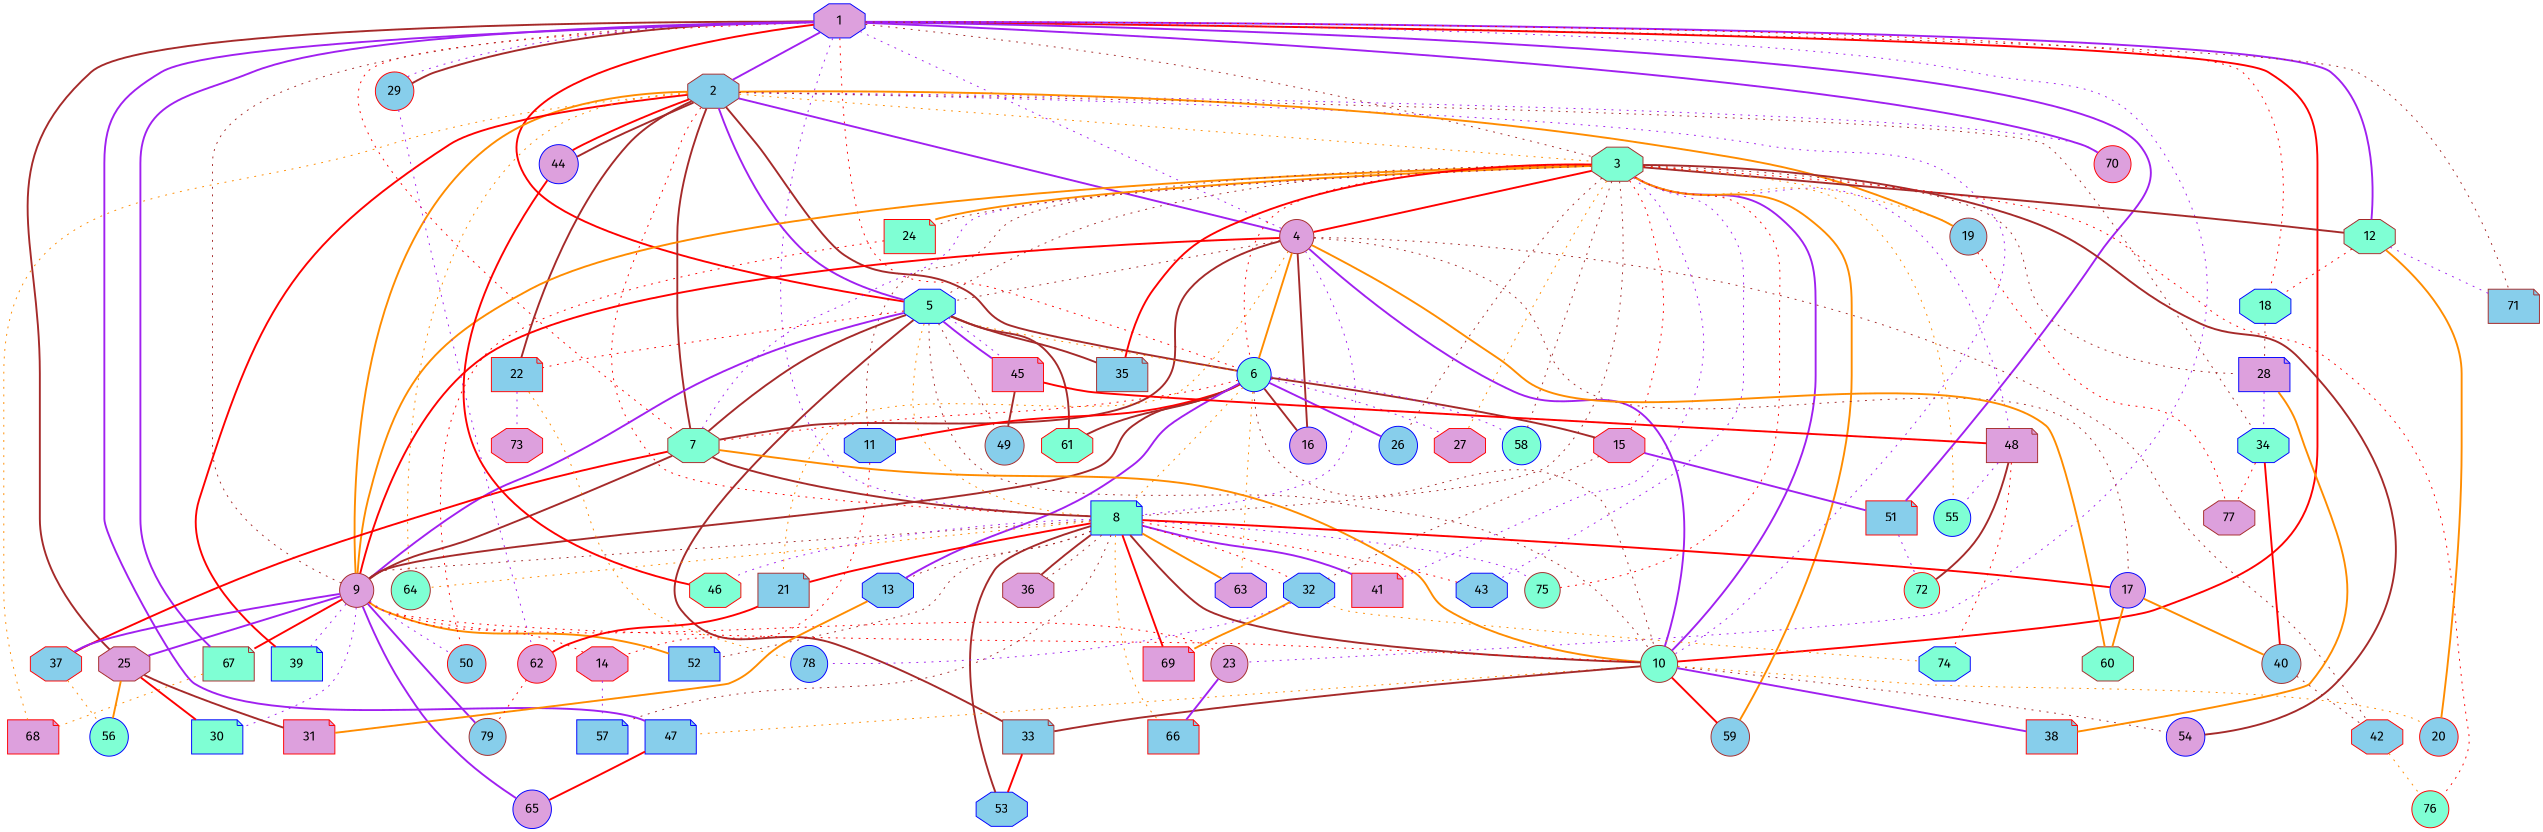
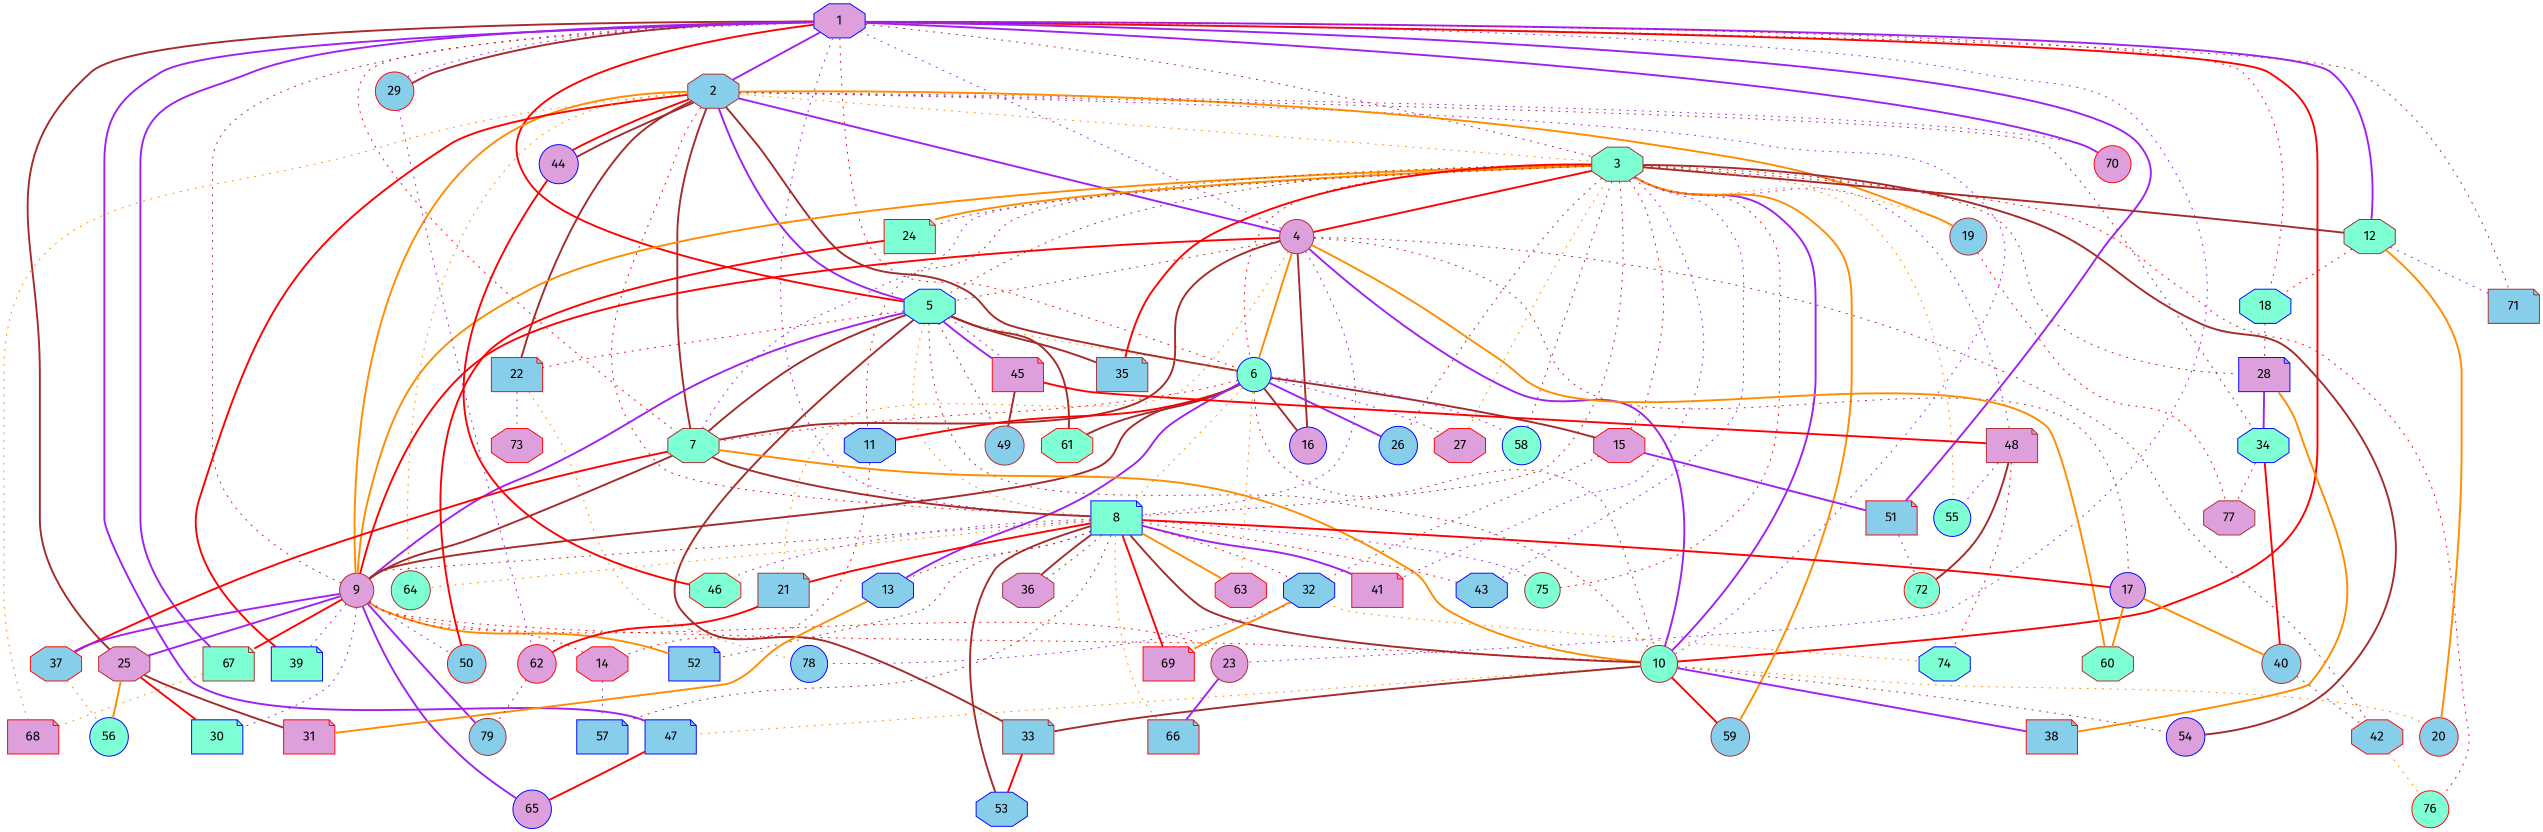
edge "24" -- "50": style dotted -> bold
edge "28" -- "34": style dotted -> bold
node "63": color blue -> red
